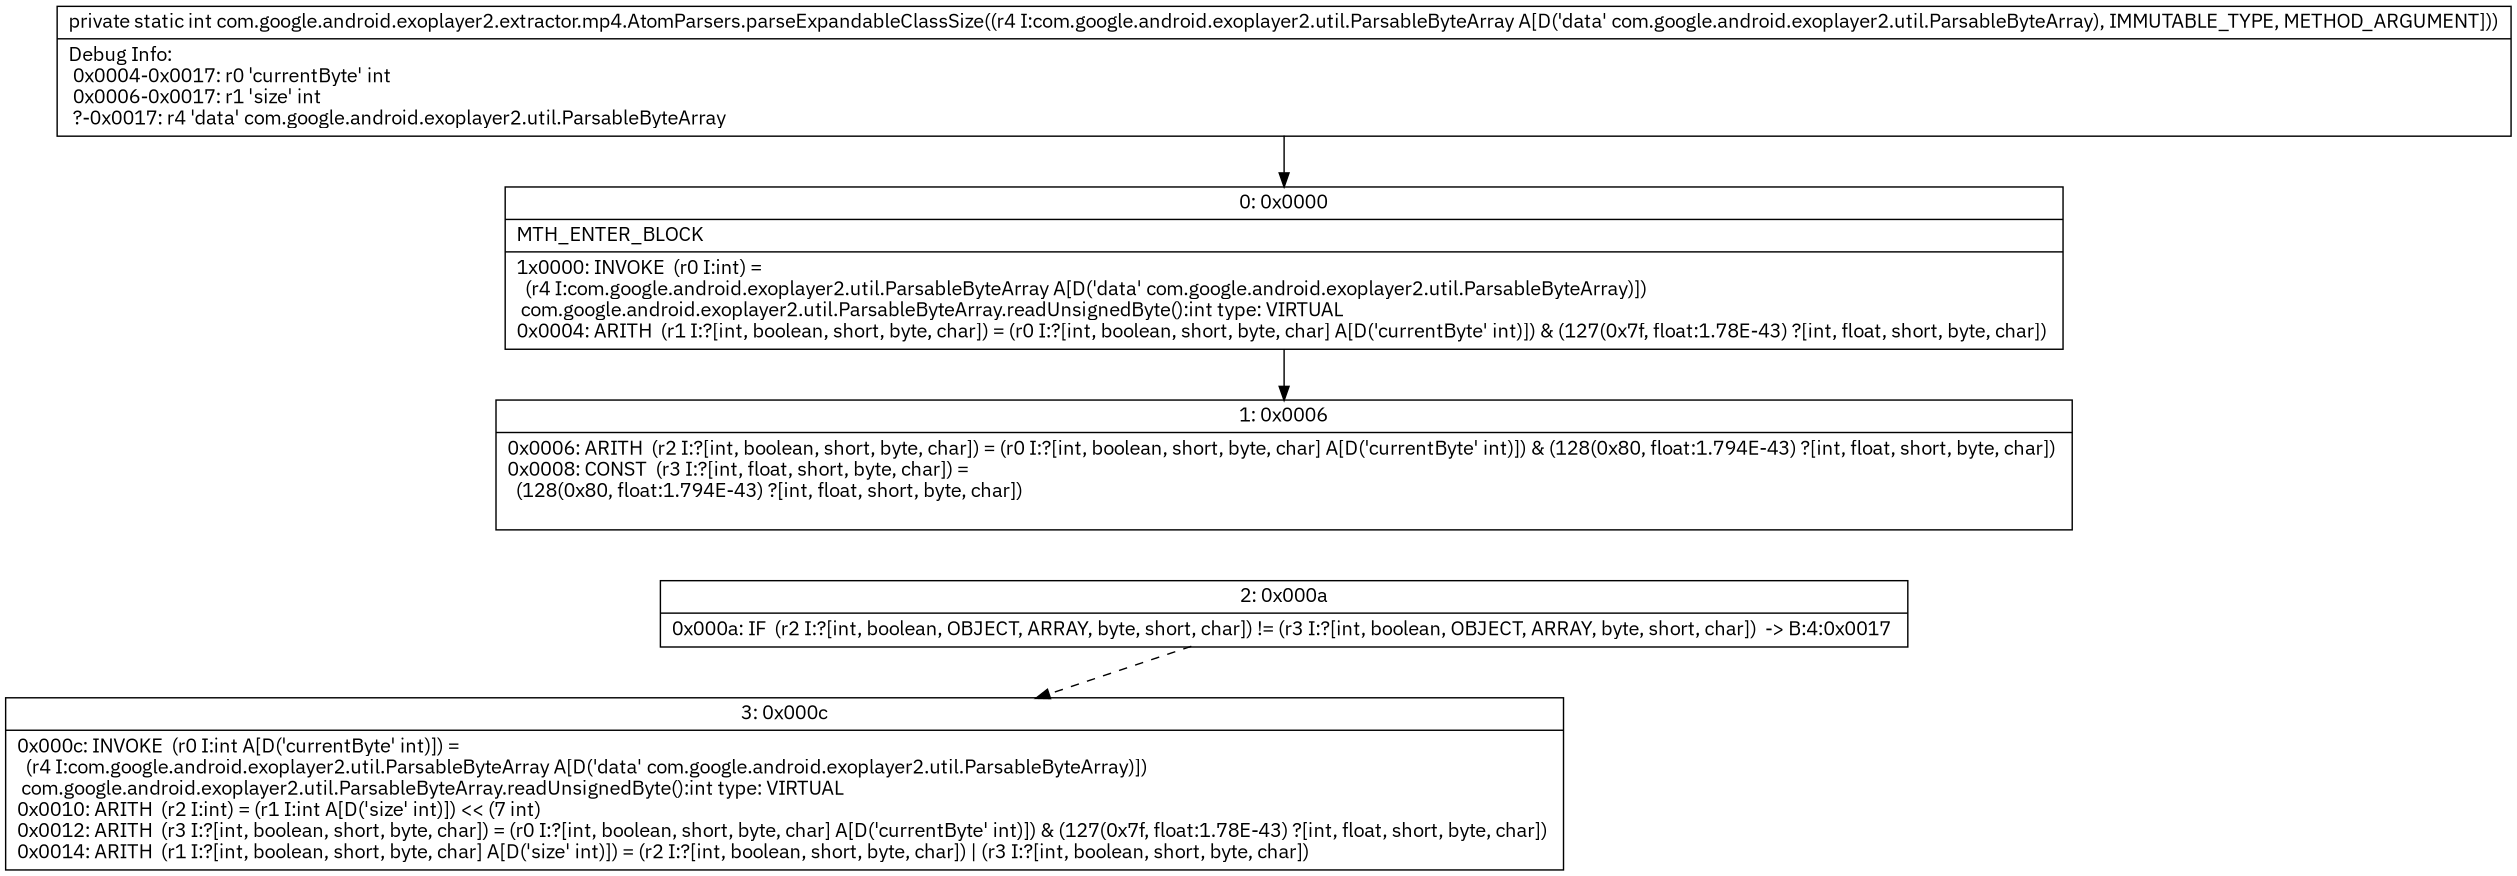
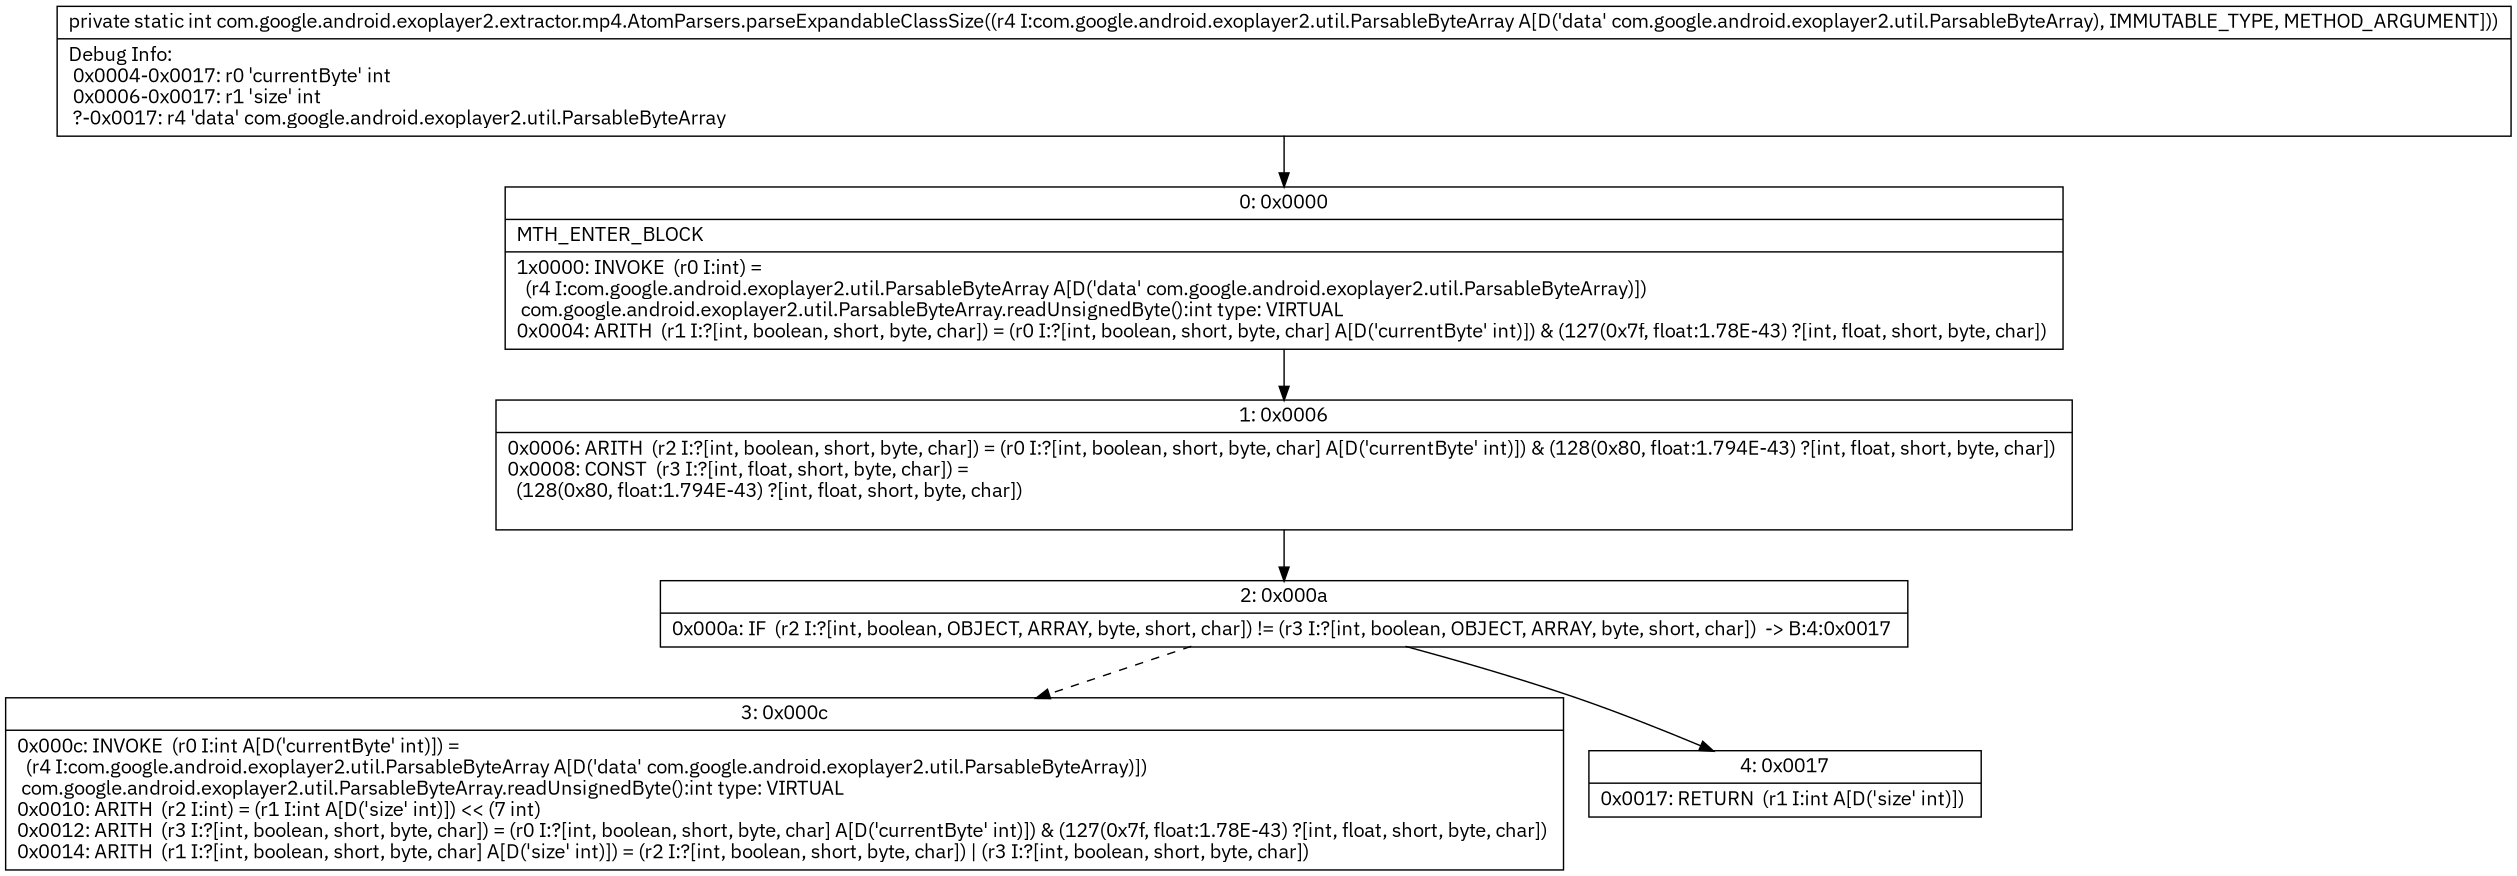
edge "1: 0x0006" -> "2: 0x000a": added
node "4: 0x0017": added
